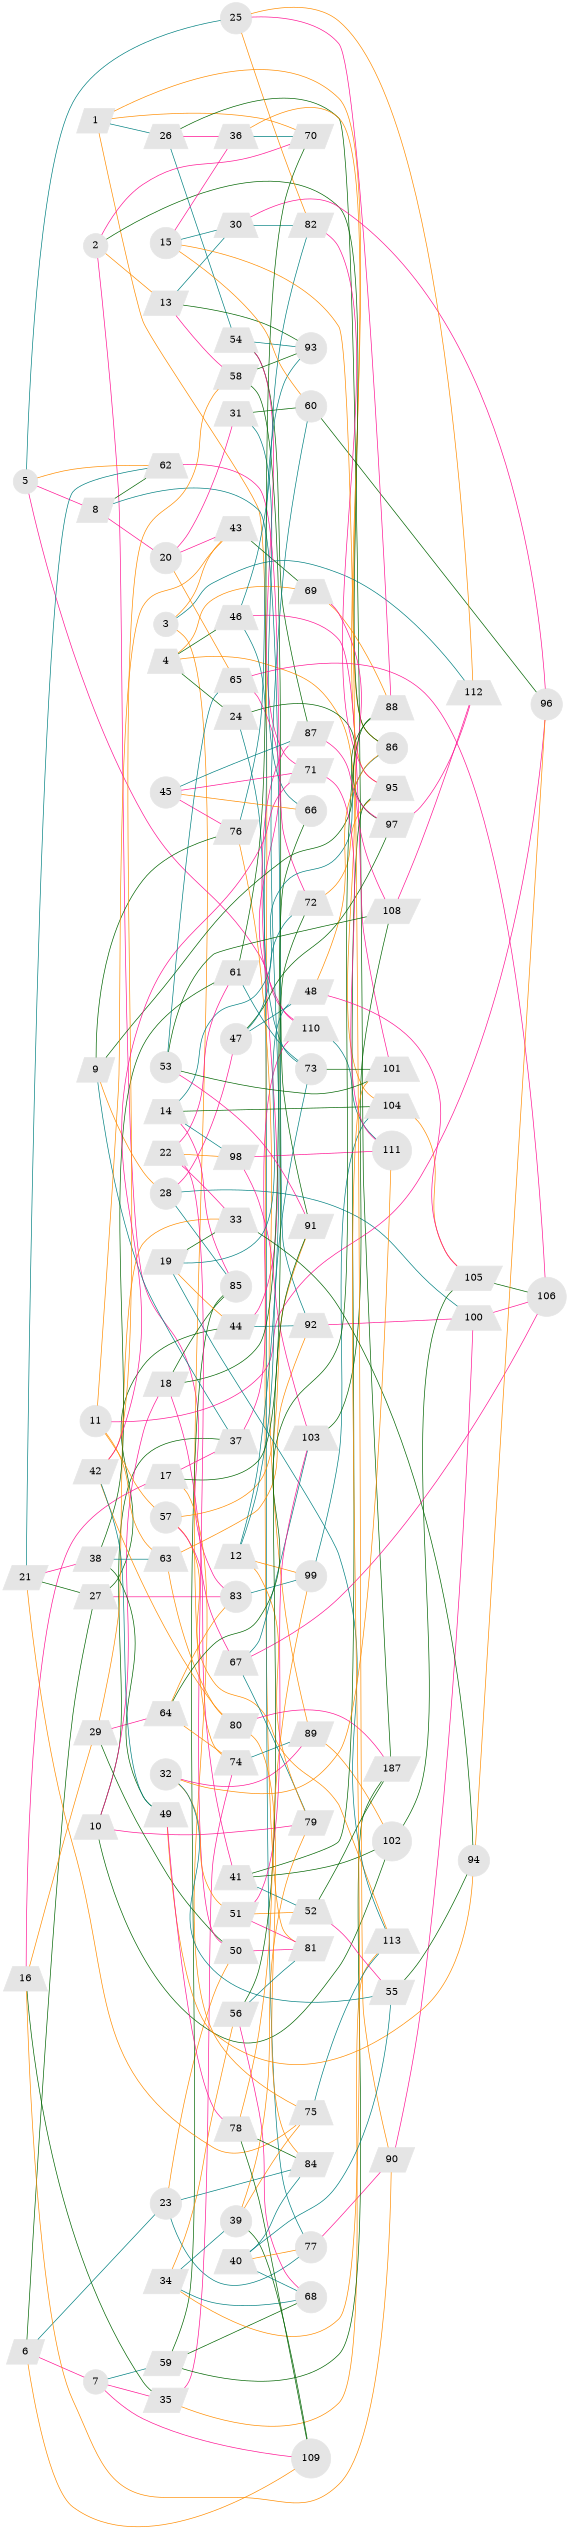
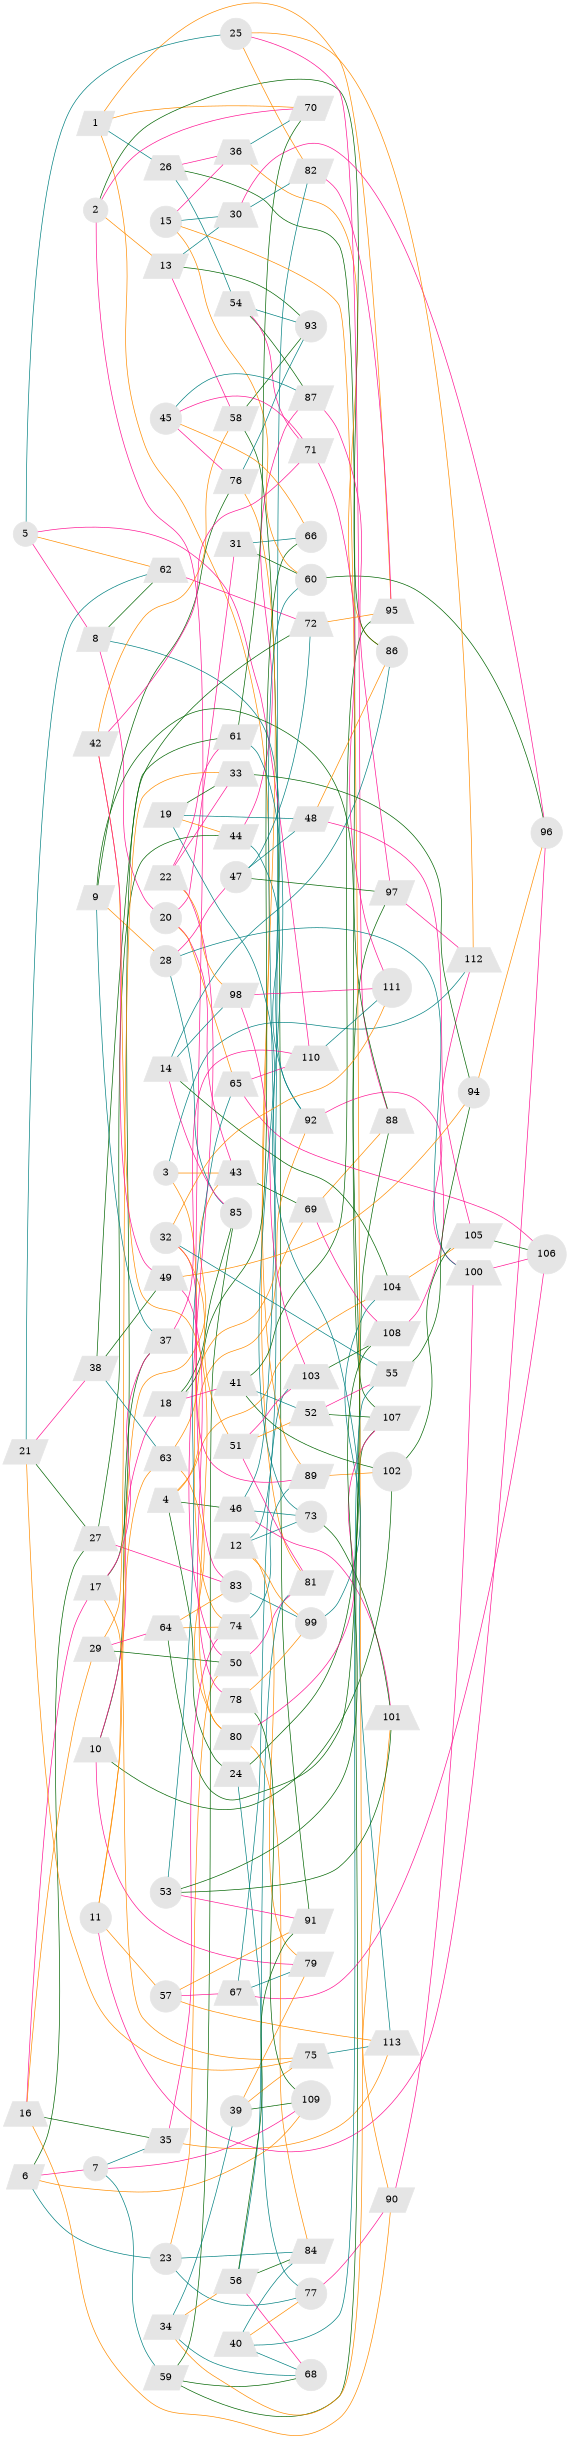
edge "42" -- "49": color teal -> deeppink
node "187": label "187" -> "107"
edge "78" -- "84": now "56" -- "84"
edge "7" -- "35": color deeppink -> teal
